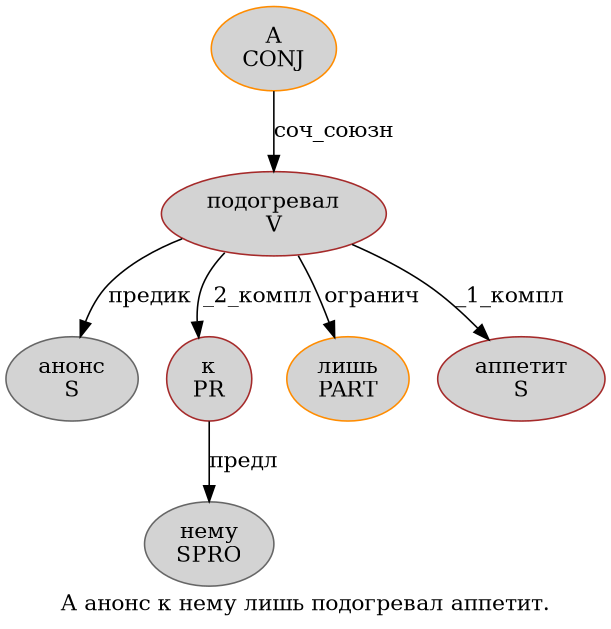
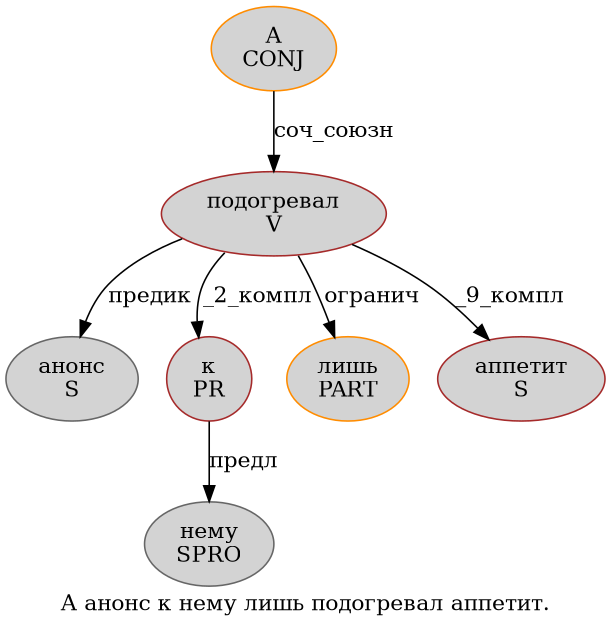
edge "подогревал V" -> "аппетит S": label "_1_компл" -> "_9_компл"
